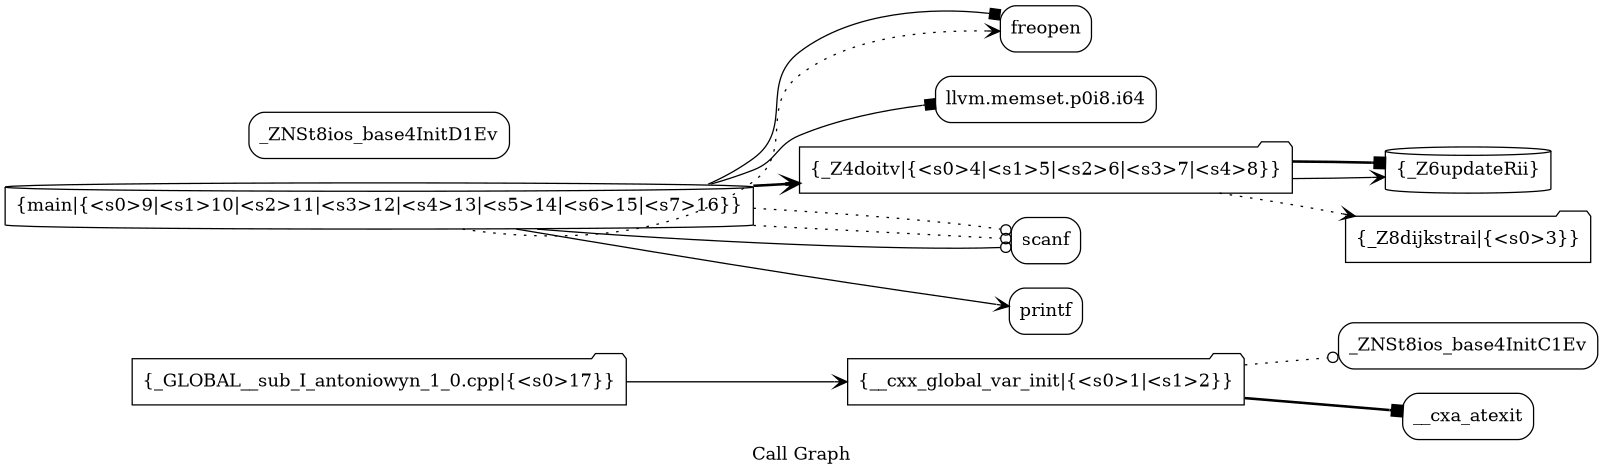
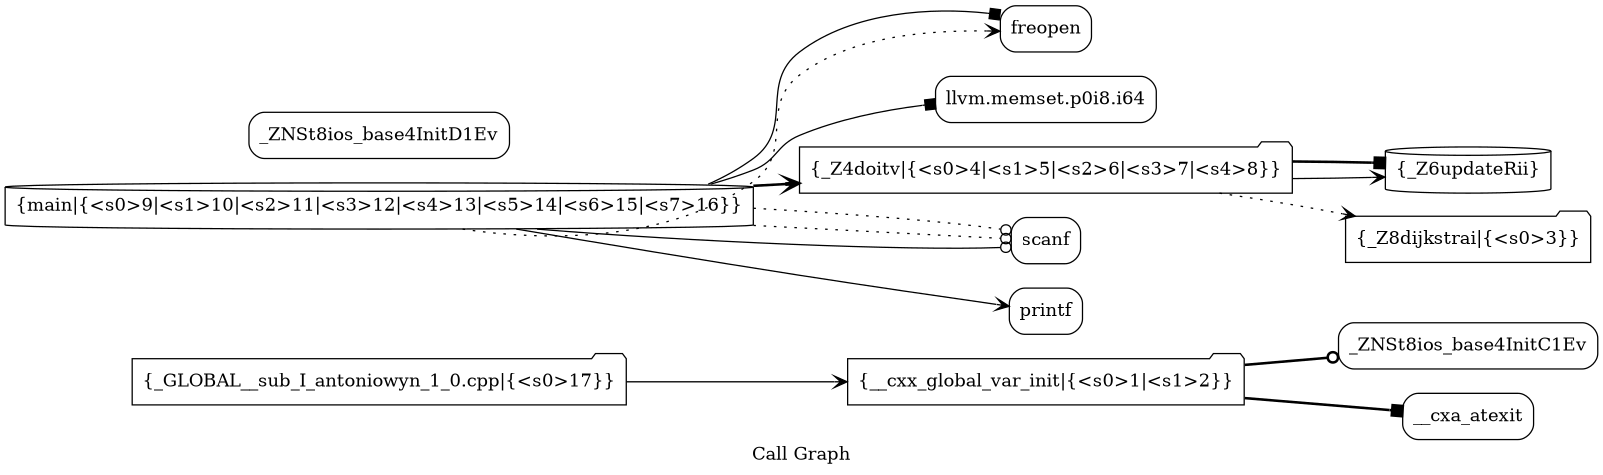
edge "{__cxx_global_var_init|{<s0>1|<s1>2}}" -> "_ZNSt8ios_base4InitC1Ev": style dotted -> bold
